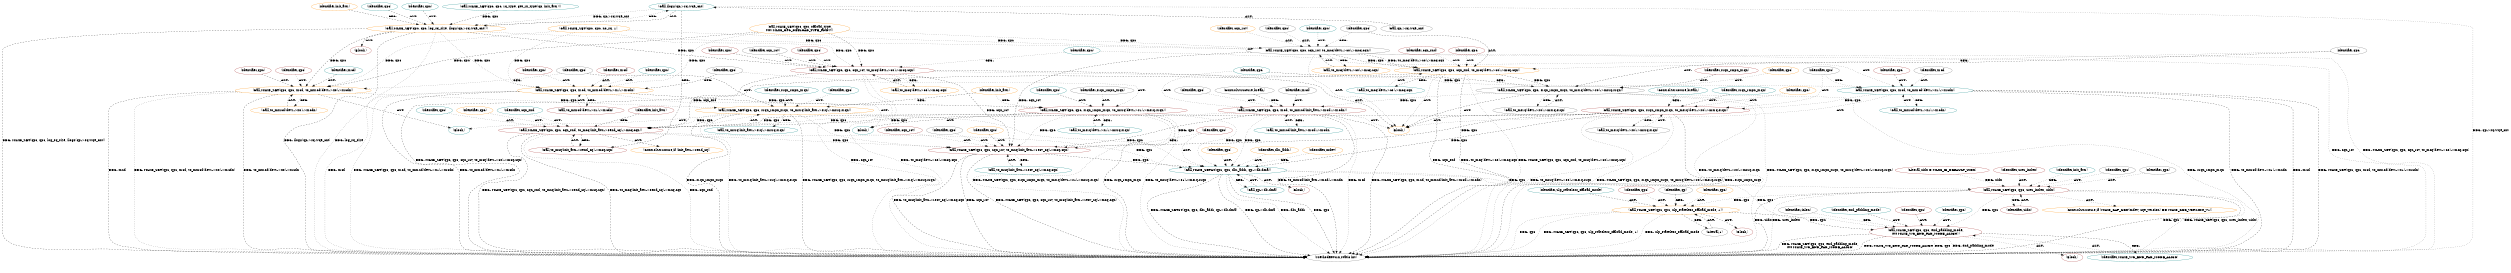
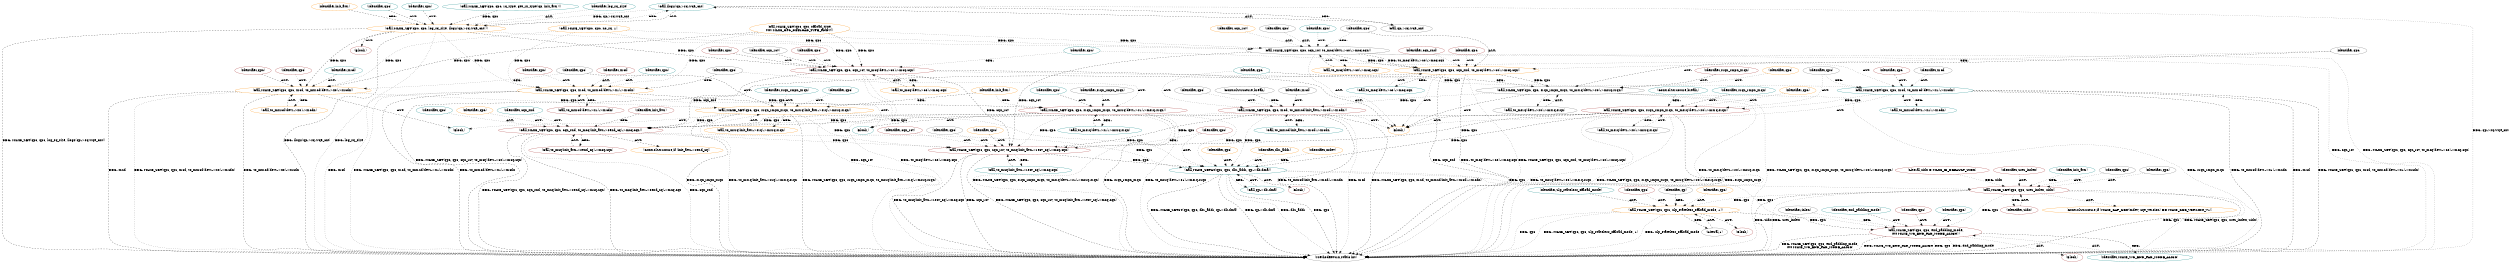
node "(Identifier,log_sq_size)": added
edge "(Call,ilog2(qp->sq.wqe_cnt))" -> "(Call,to_mcq(init_attr->send_cq)->mcq.cqn)": now "(Call,ilog2(qp->sq.wqe_cnt))" -> "(Call,qp->sq.wqe_cnt)"
node "(Call,to_msrq(init_attr->srq)->msrq.srqn)": color teal -> darkorange
